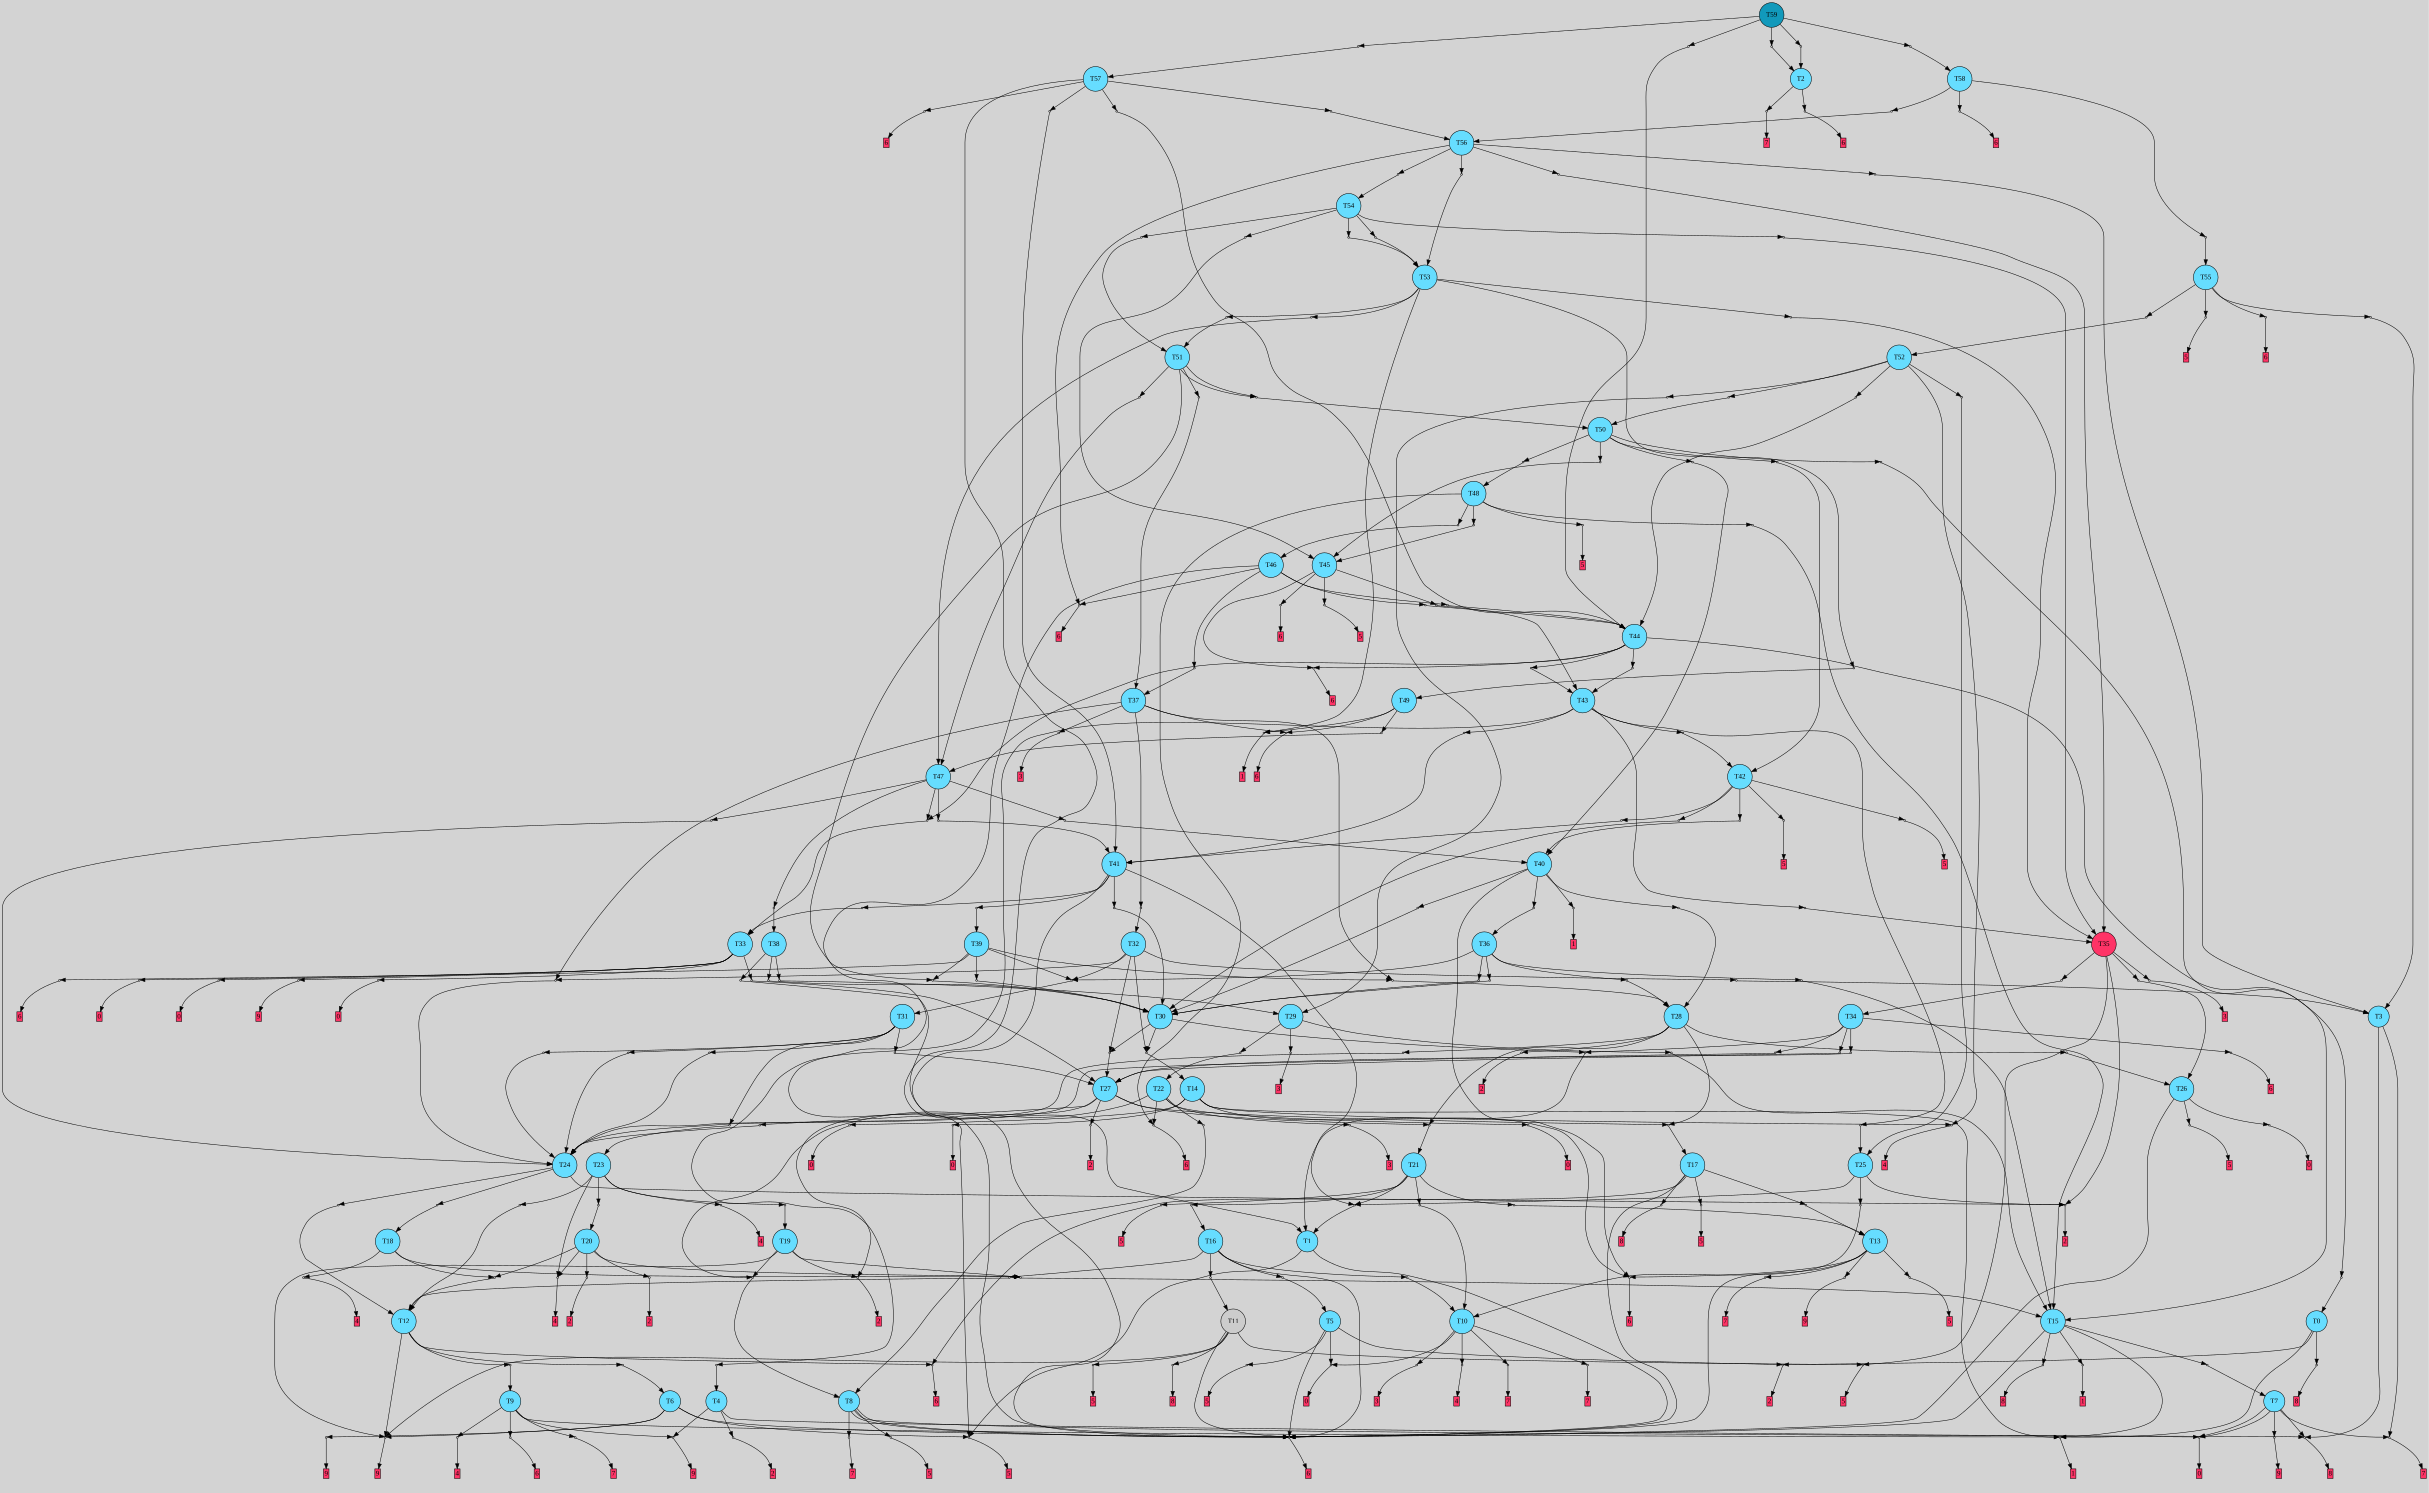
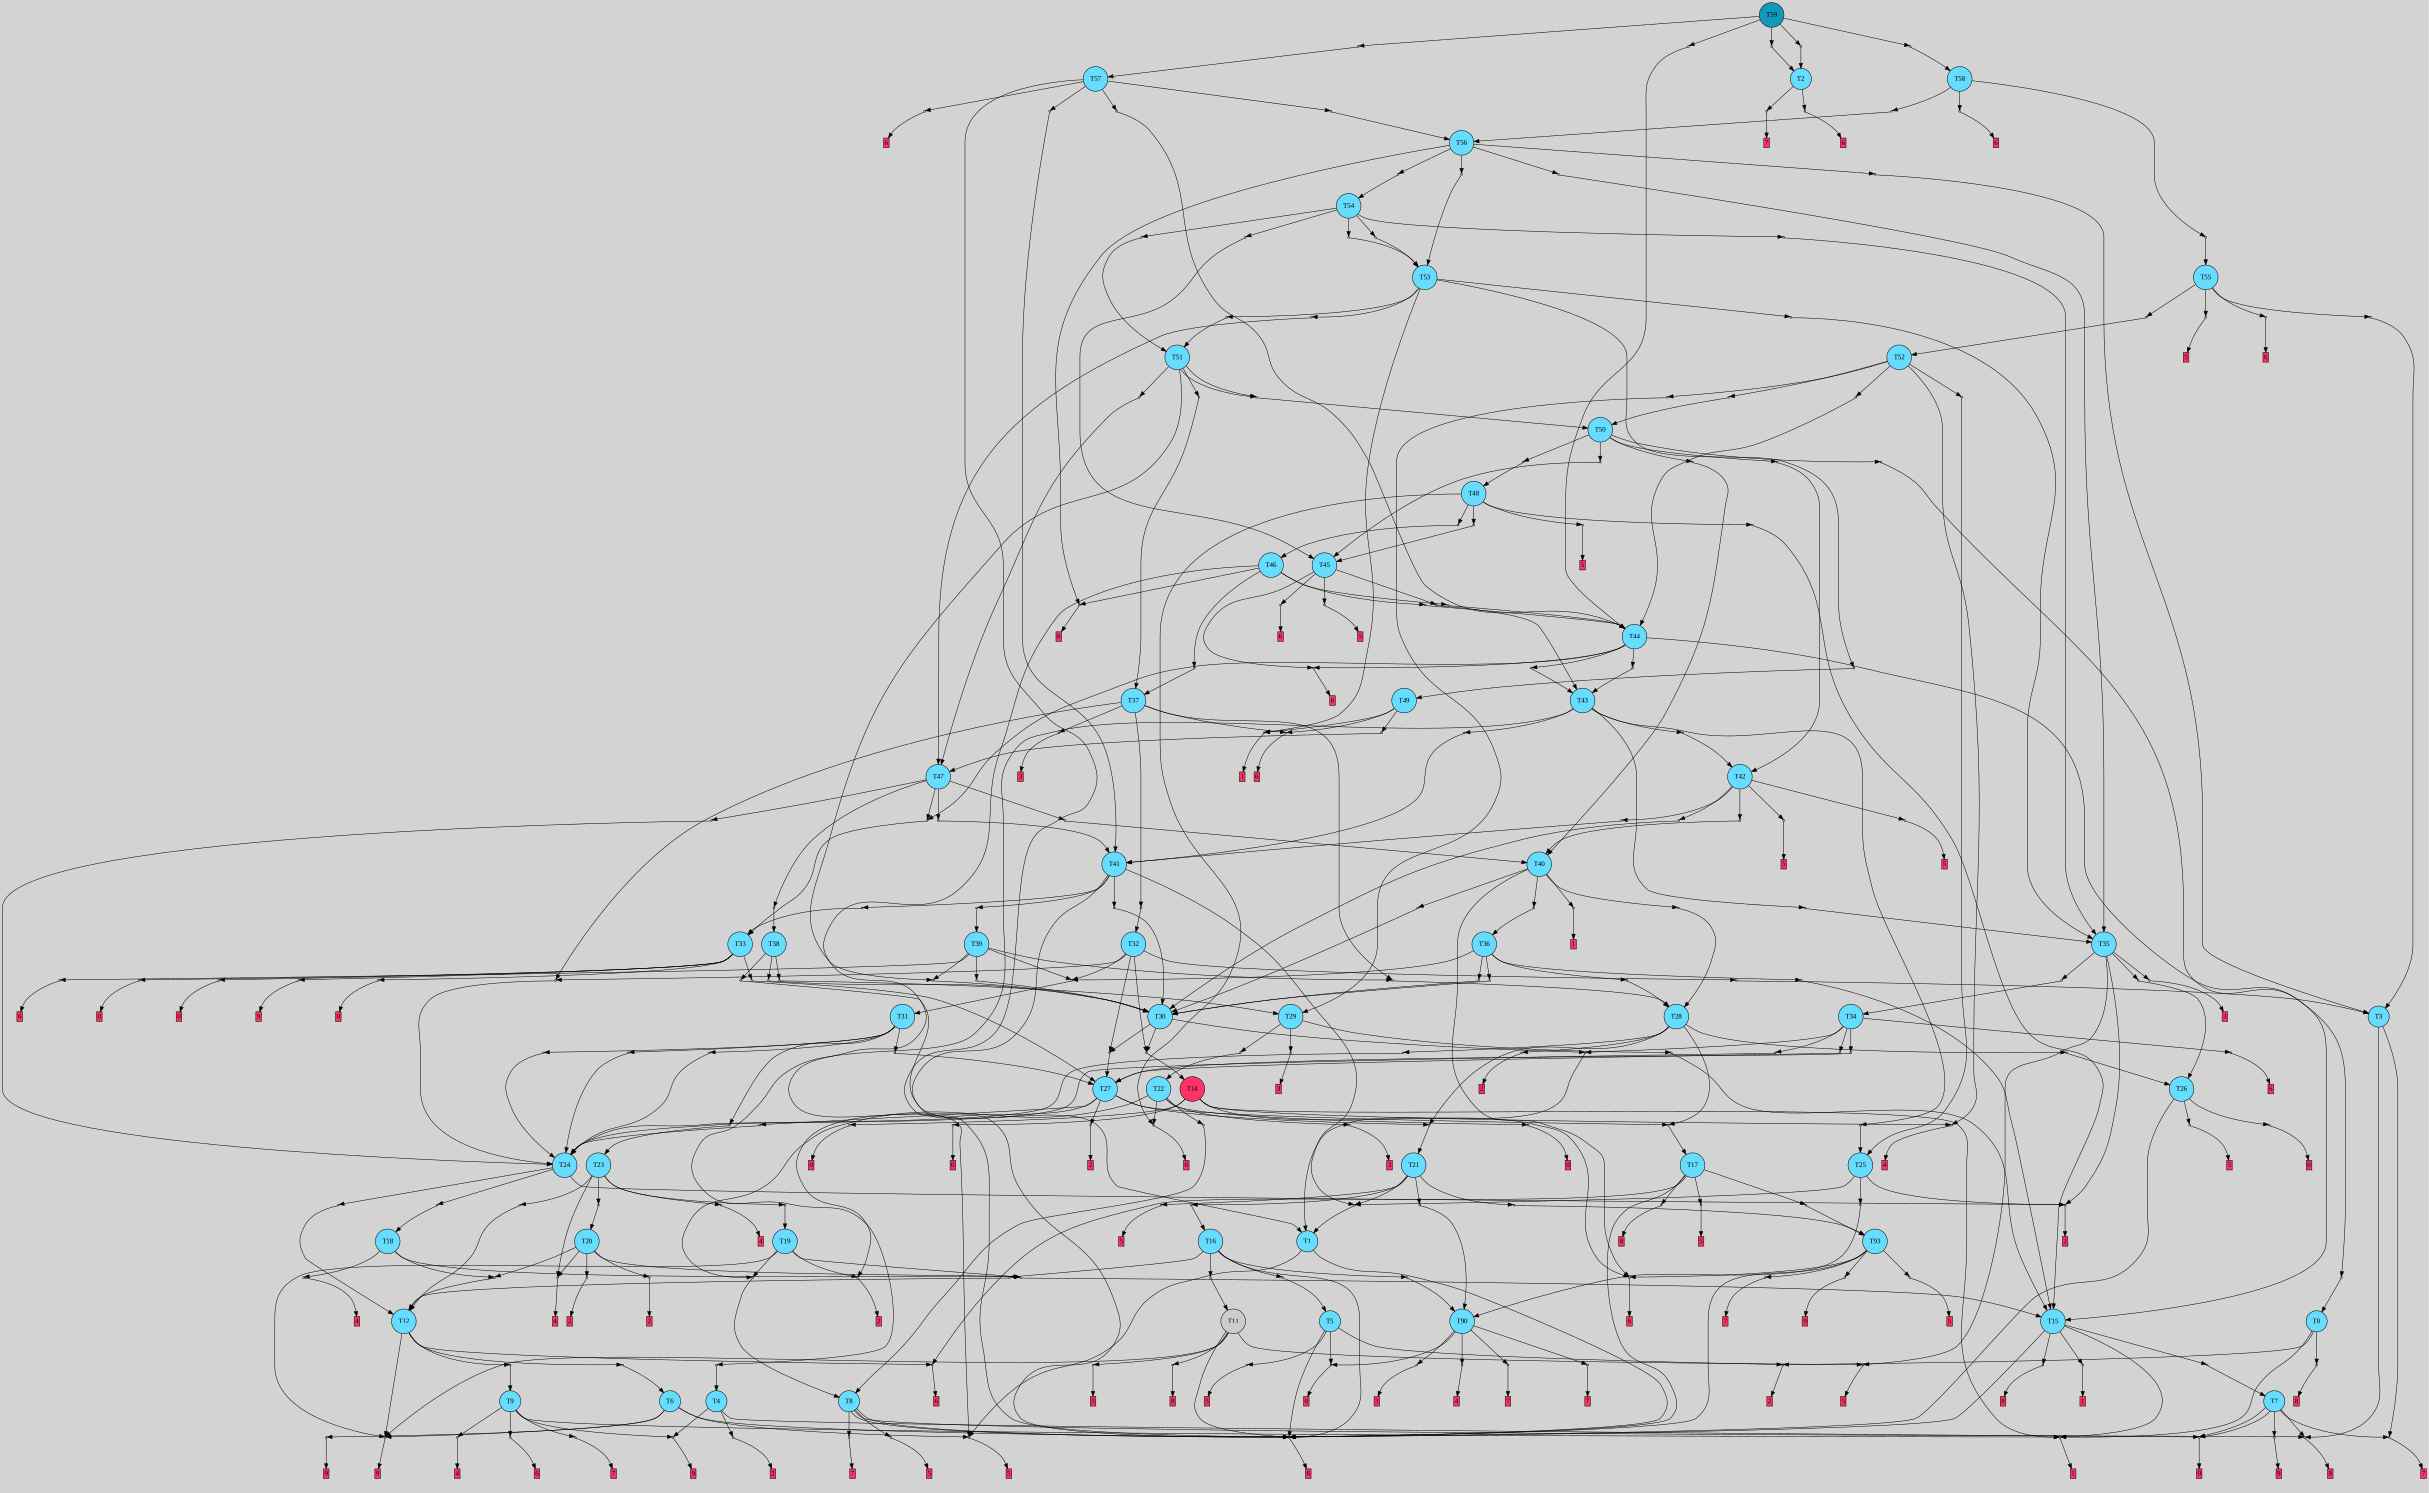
node "T35": fillcolor #ff3366 -> #66ddff
node "T14": fillcolor #66ddff -> #ff3366
node "T13": label "T13" -> "T93"
node "T10": label "T10" -> "T90"
